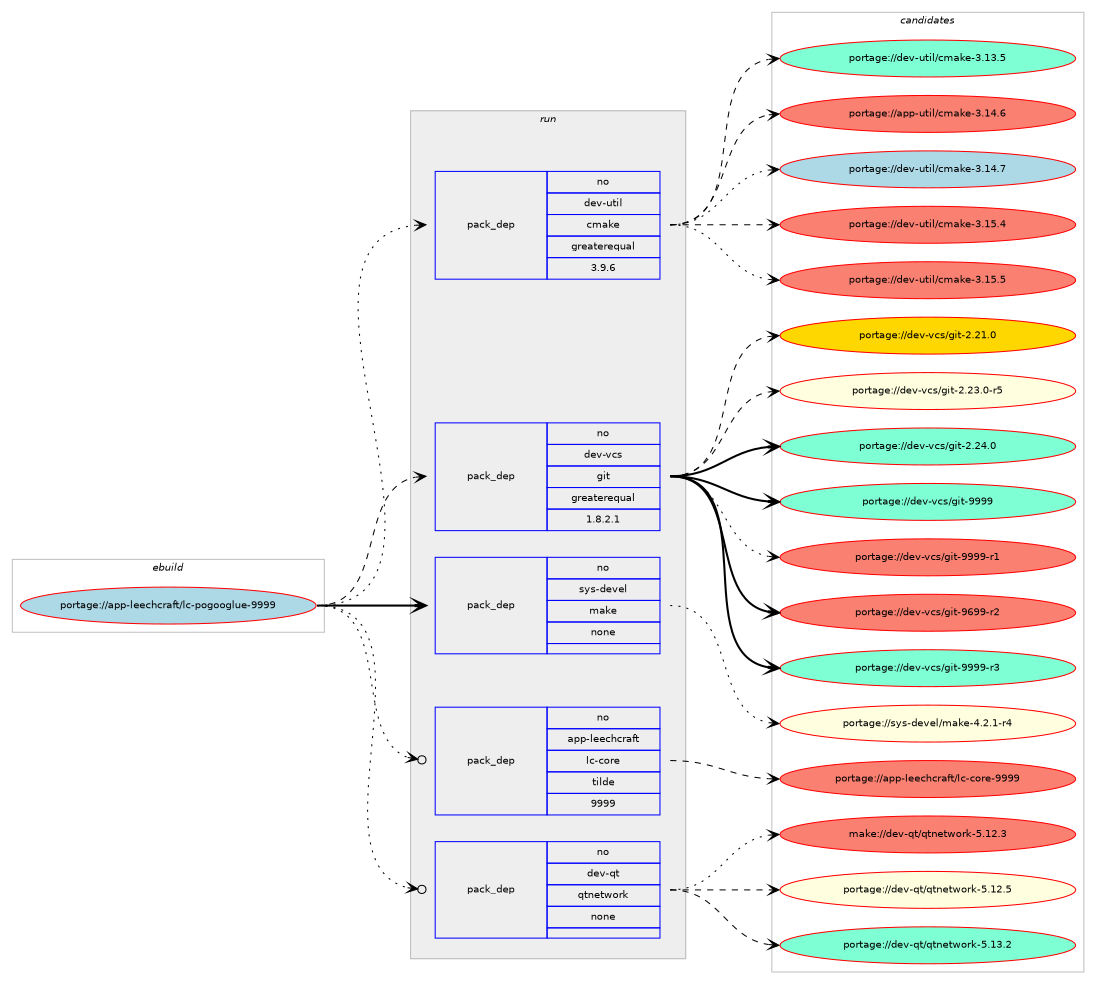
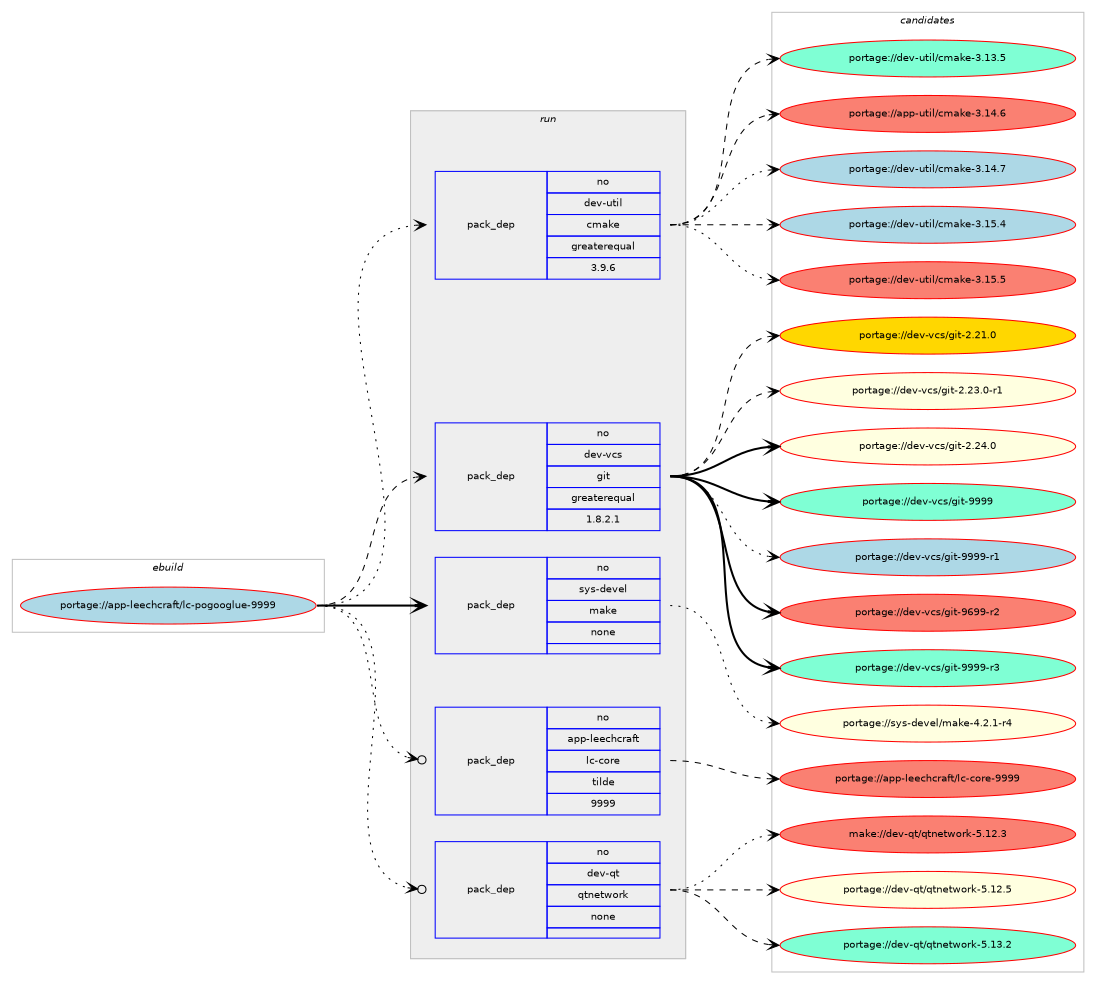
node "portage://dev-util/cmake-3.15.4": fillcolor salmon -> lightblue
node "portage://dev-vcs/git-2.23.0-r5": label "portage://dev-vcs/git-2.23.0-r5" -> "portage://dev-vcs/git-2.23.0-r1"
node "portage://dev-vcs/git-2.24.0": fillcolor aquamarine -> lightyellow
node "portage://dev-vcs/git-9999-r1": fillcolor salmon -> lightblue
